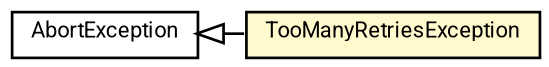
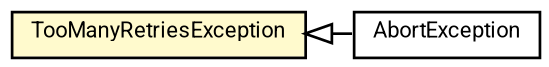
edge "TooManyRetriesException" -> "AbortException": reversed
